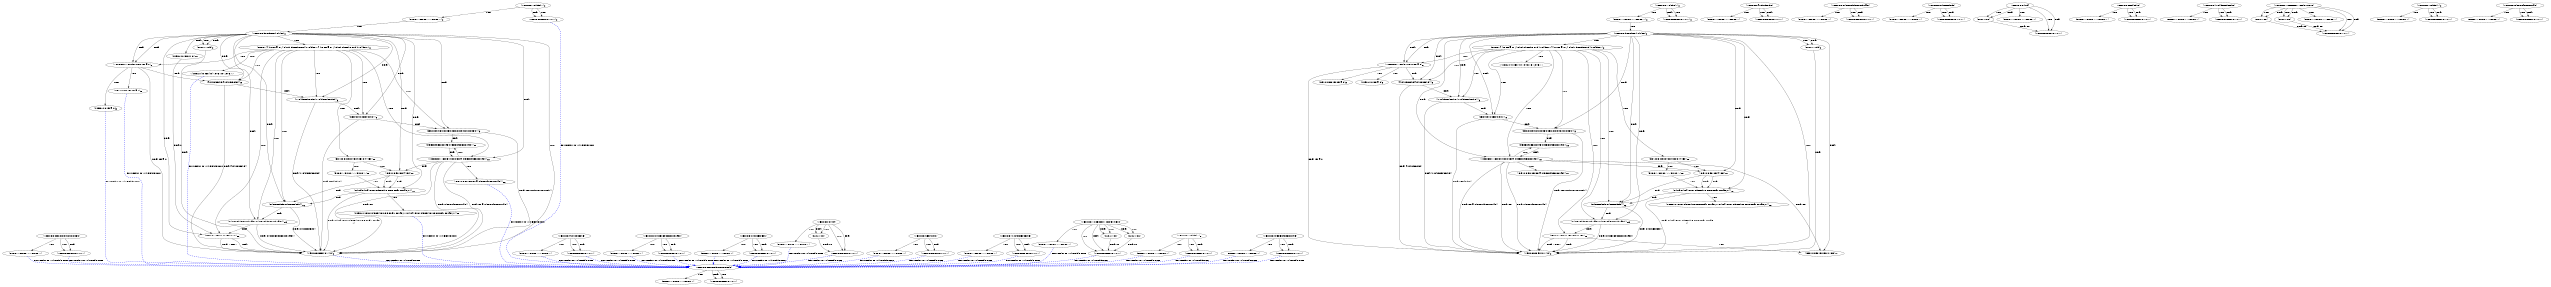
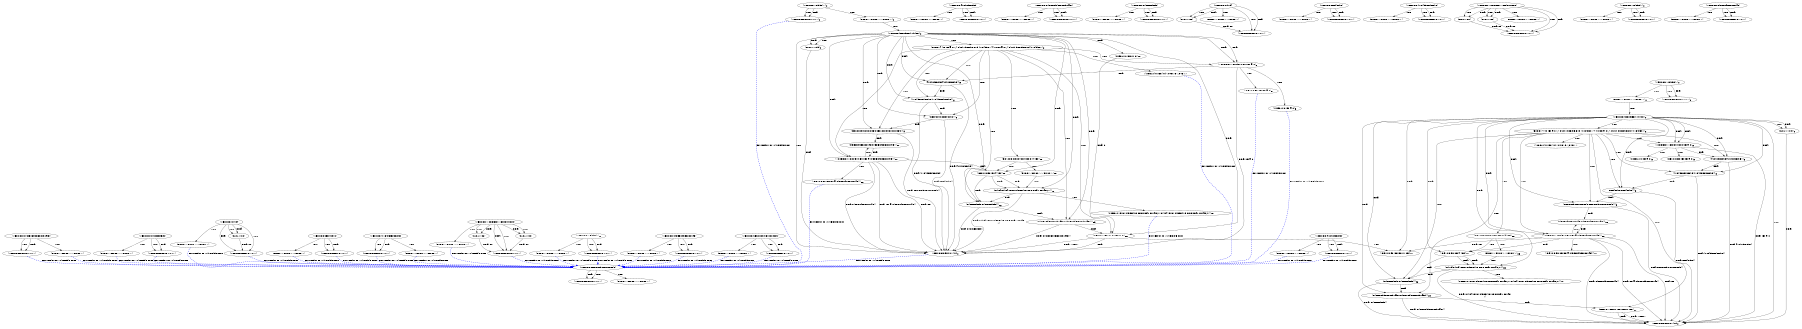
edge "(RETURN,return ret;,return ret;)" -> "(IDENTIFIER,ret,return ret;)": now "(RETURN,return 0;,return 0;)" -> "(IDENTIFIER,ret,return ret;)"
